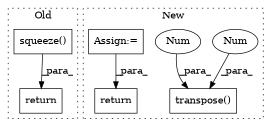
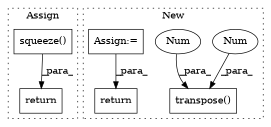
cluster "Old": label "Old" -> "Assign"
